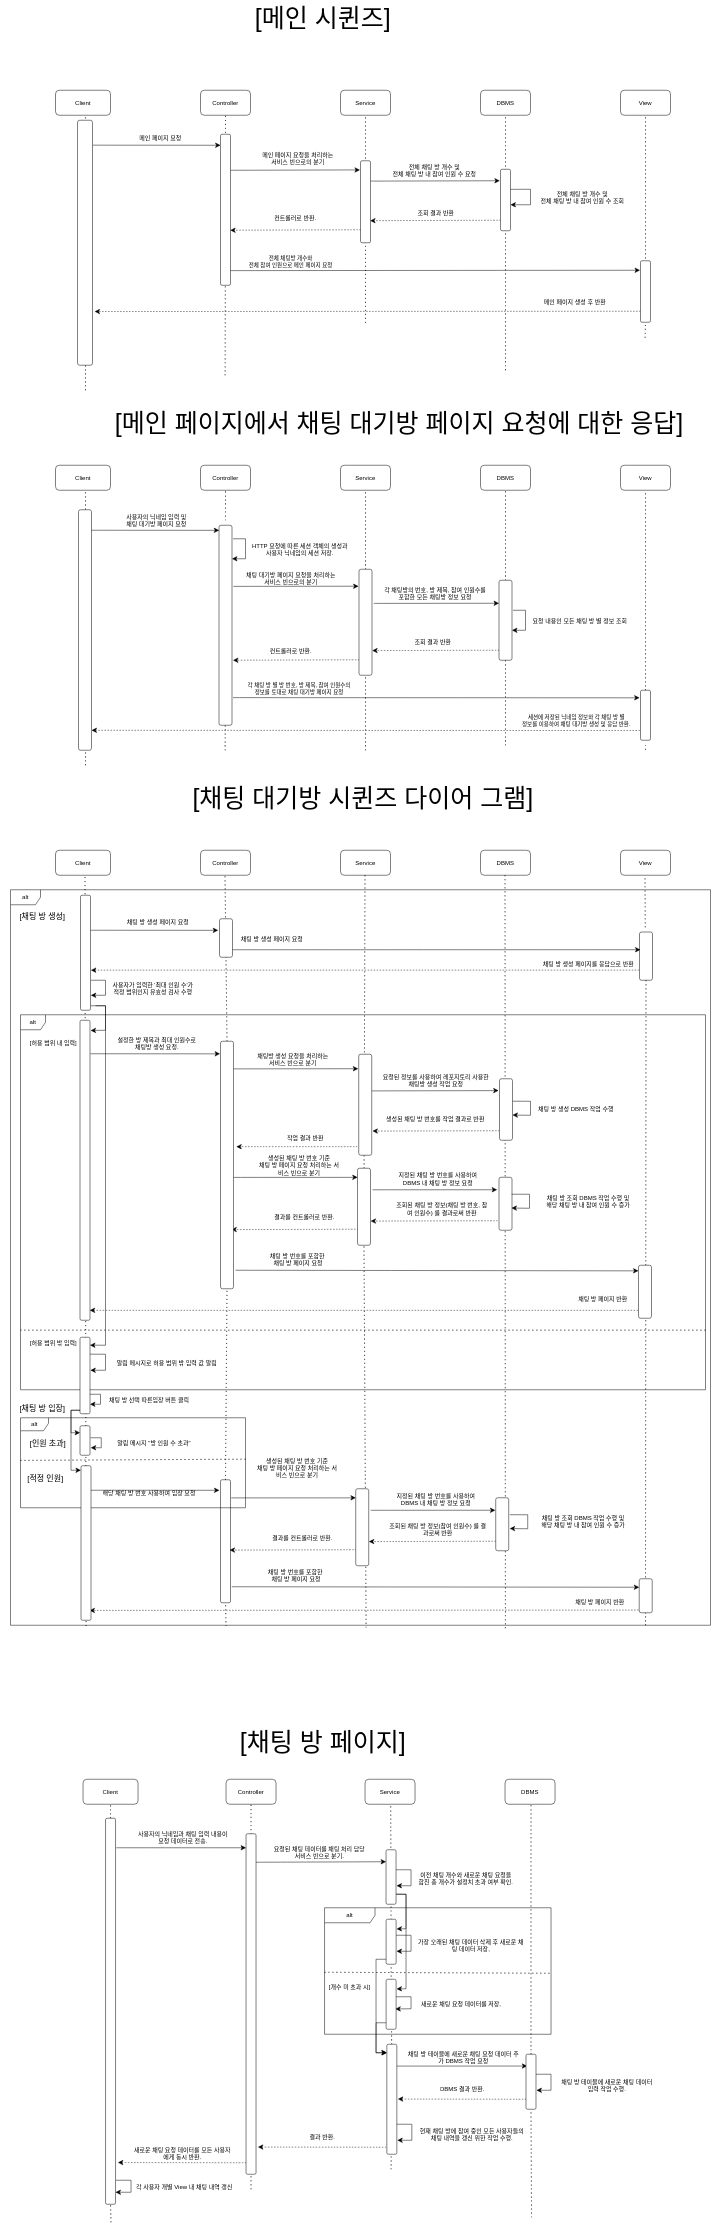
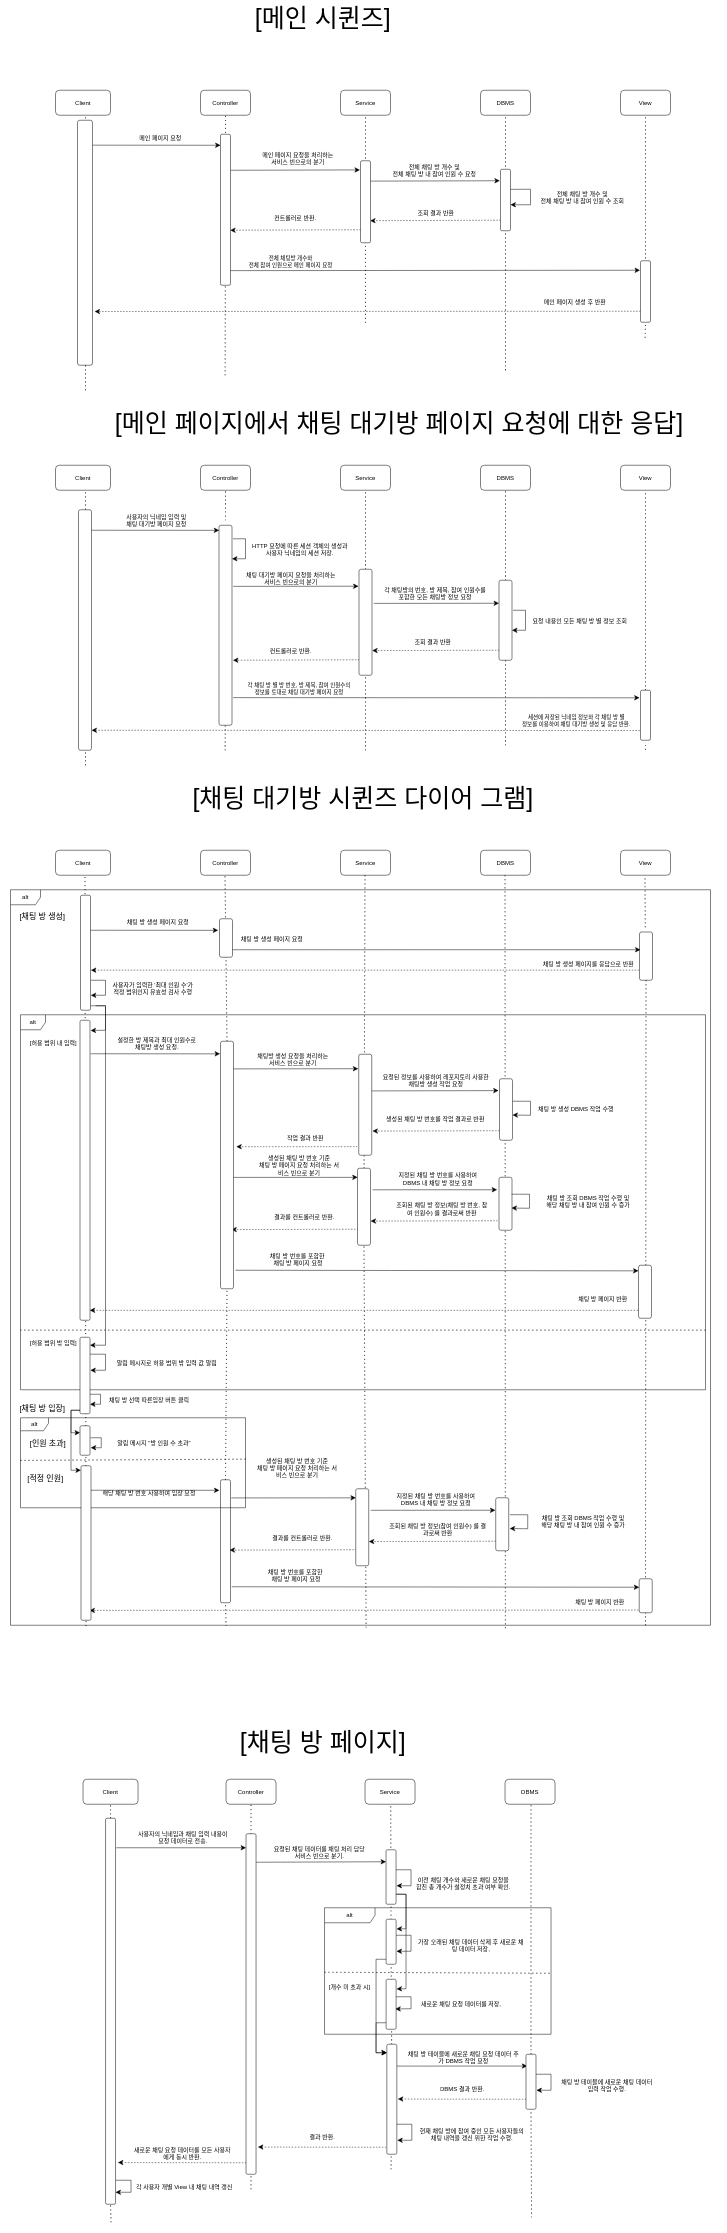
node "이전 채팅 개수와 새로운 채팅 요청을 합친 총 개수가 설정치 초과 여부 확인.": moved (466, 1878) -> (463, 1883)
